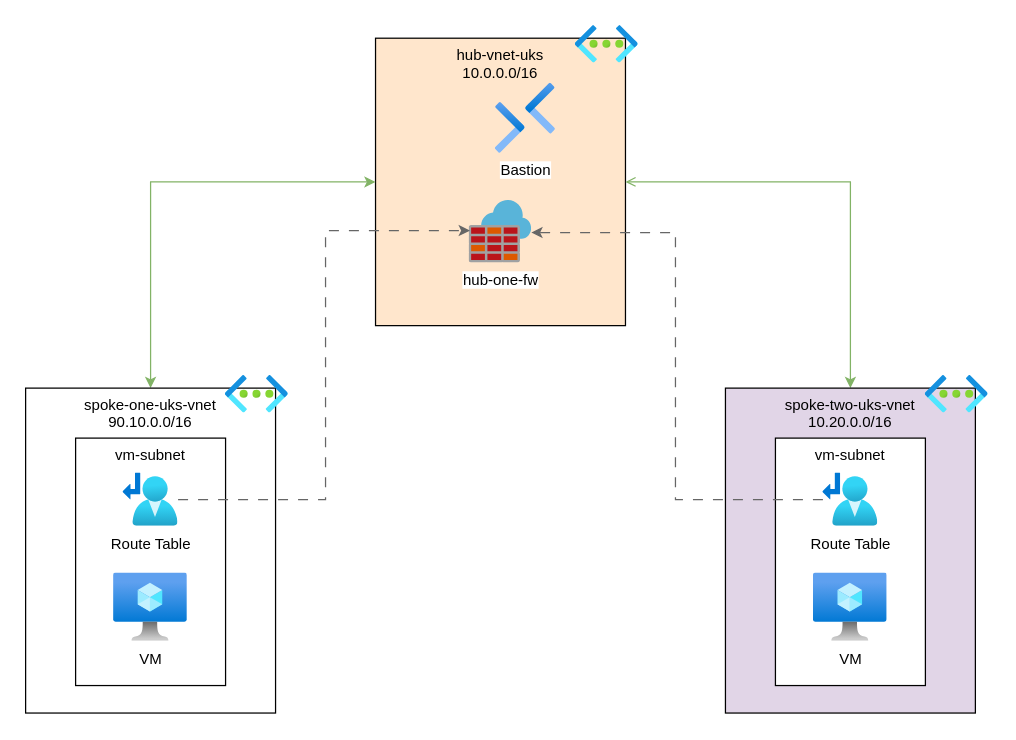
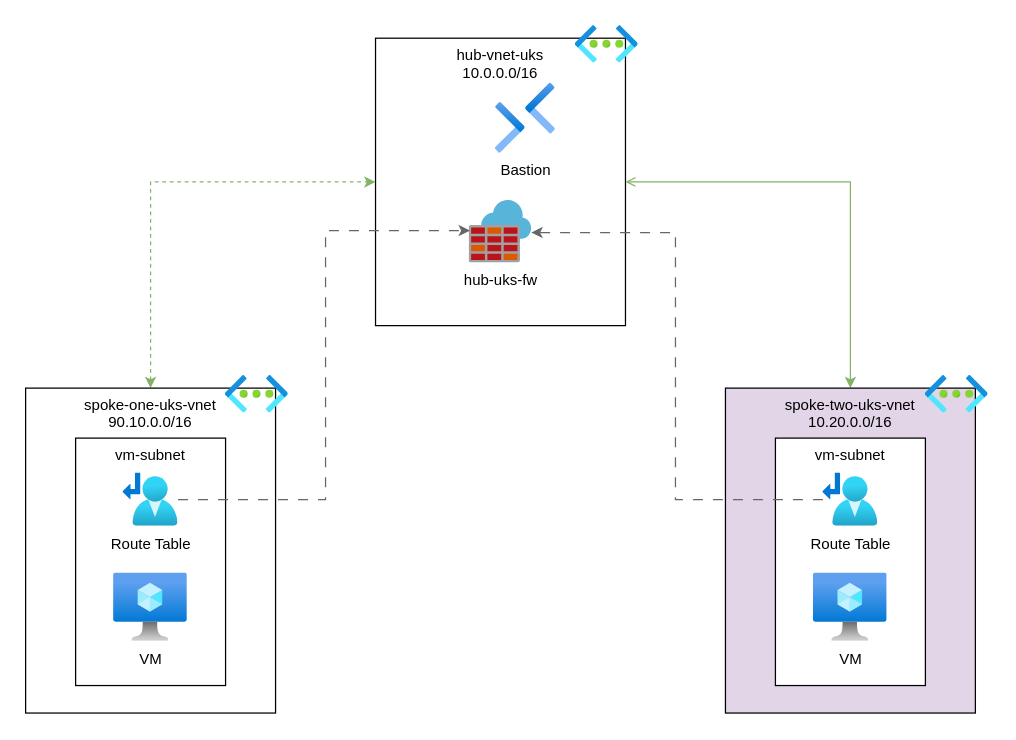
edge "hub-vnet-uks 10.0.0.0/16" -- "spoke-one-uks-vnet 90.10.0.0/16": style solid -> dashed
node "hub-vnet-uks 10.0.0.0/16": fillcolor #ffe6cc -> #ffffff
node "hub-one-fw": label "hub-one-fw" -> "hub-uks-fw"
